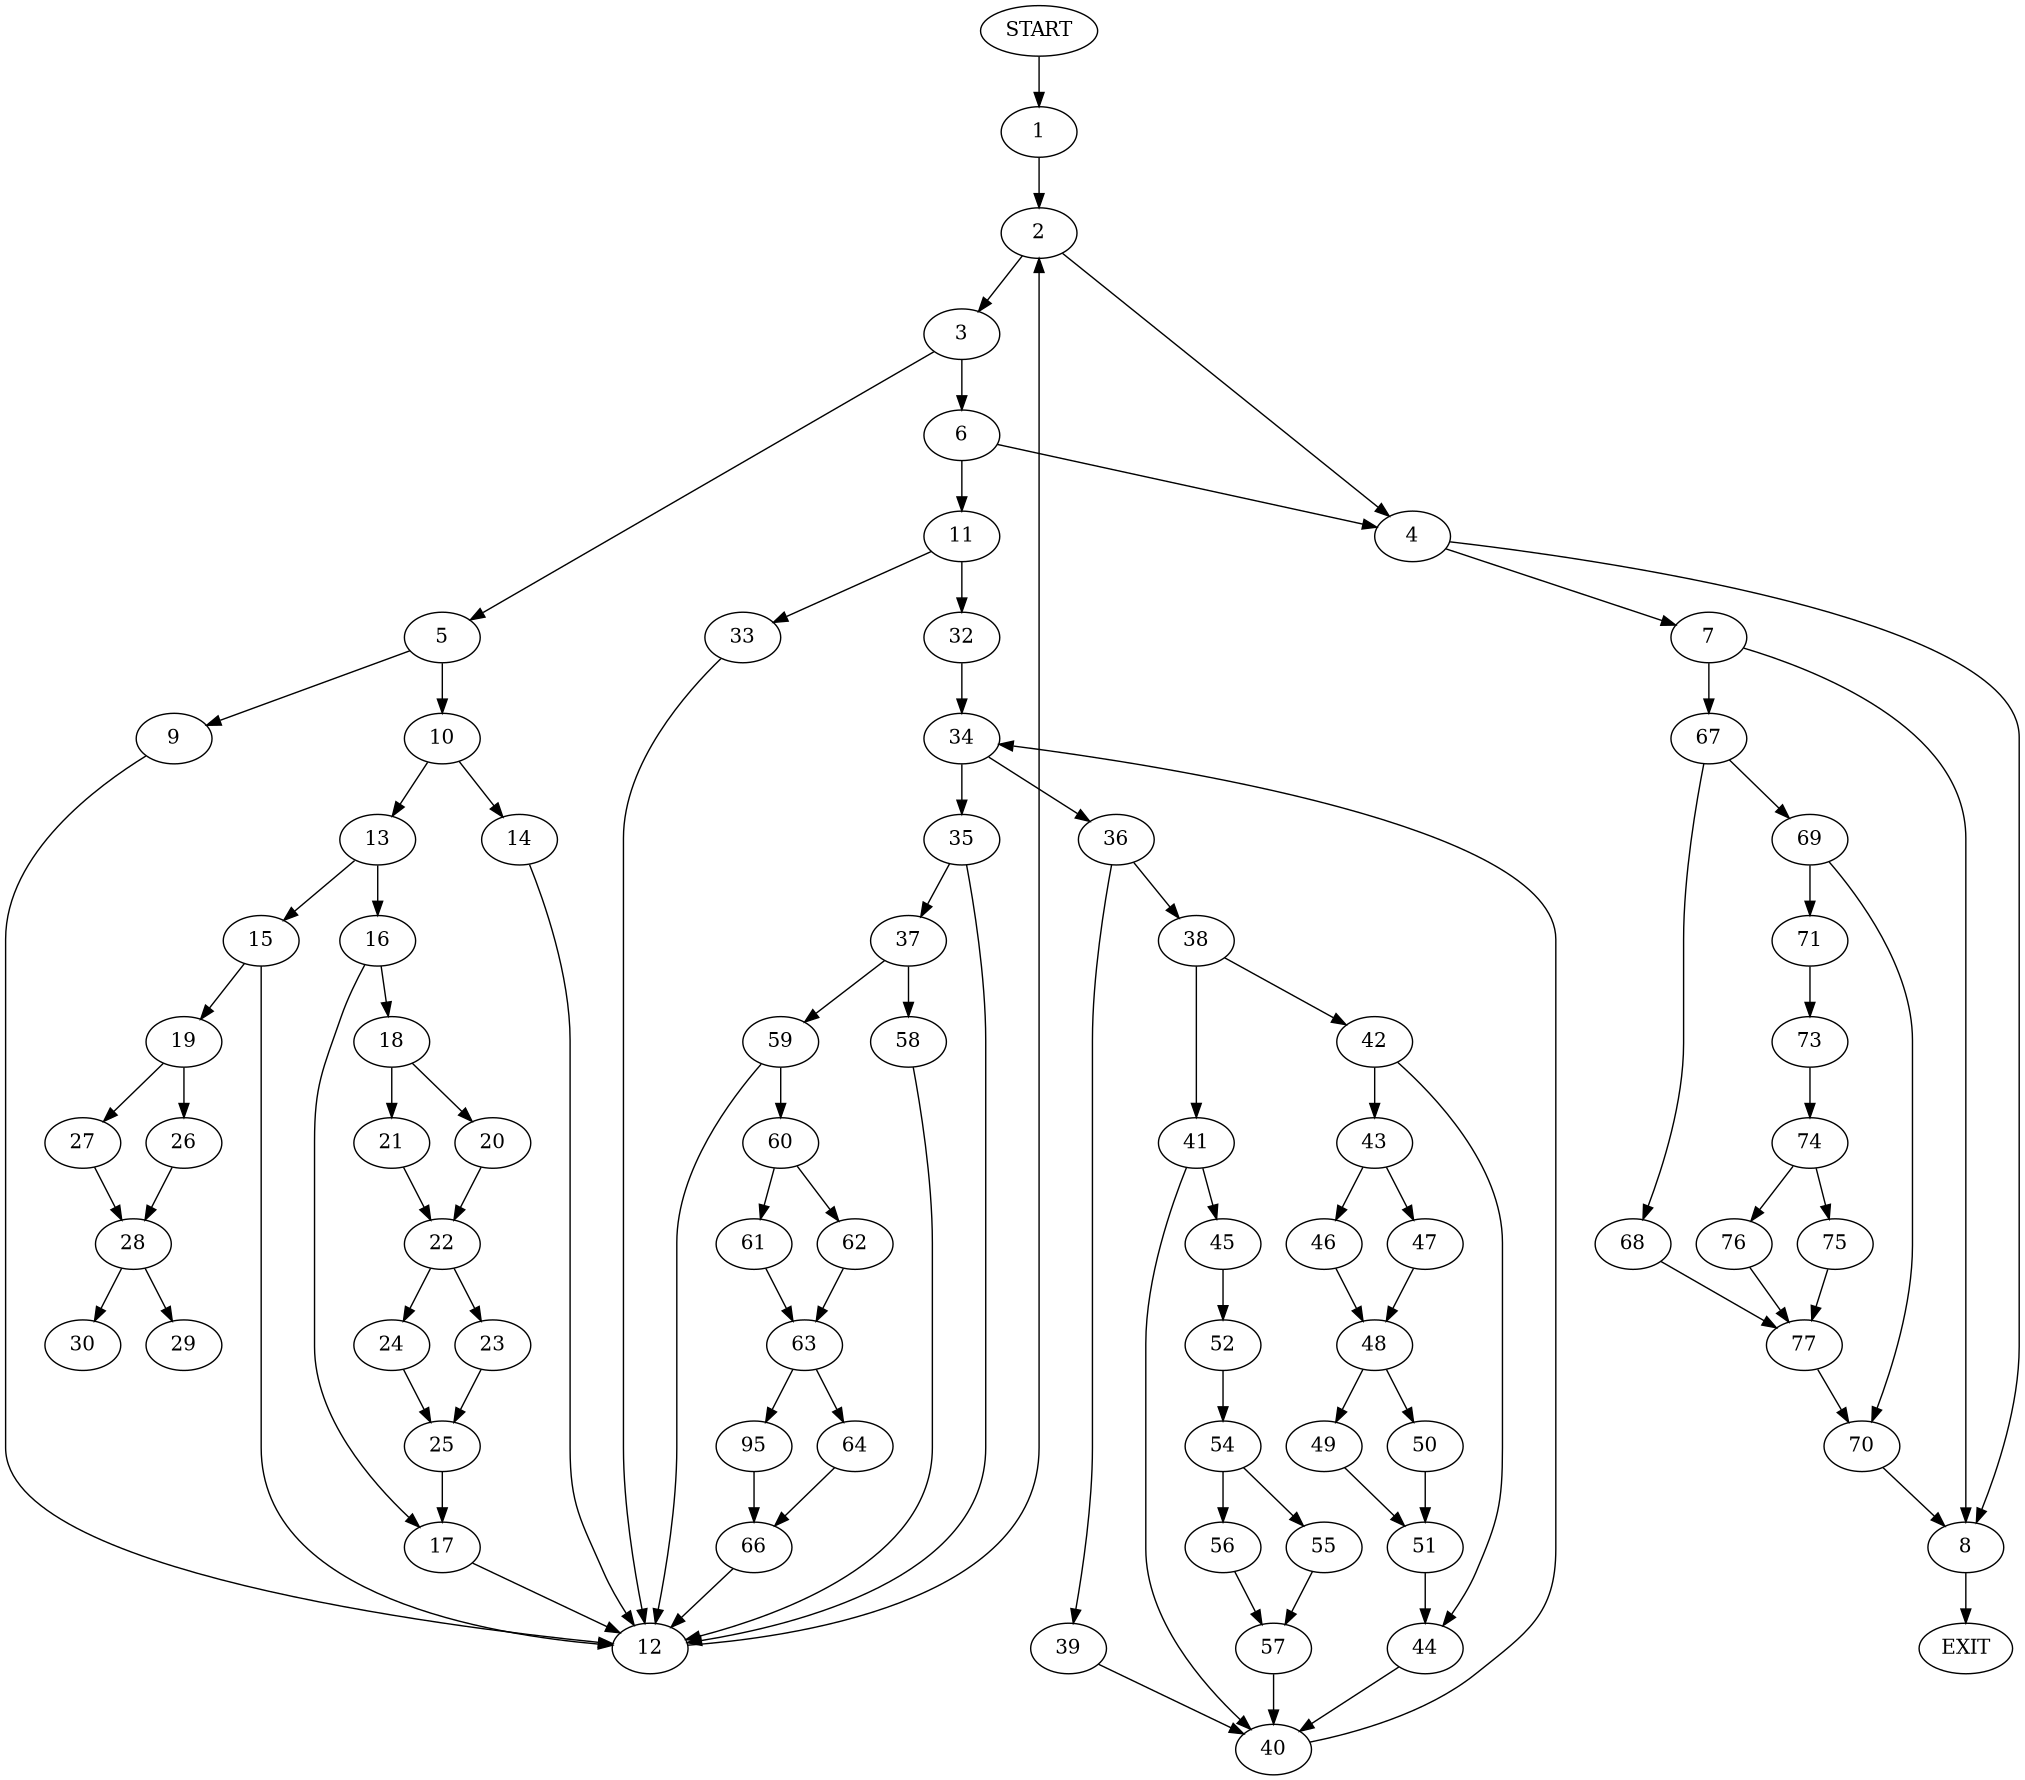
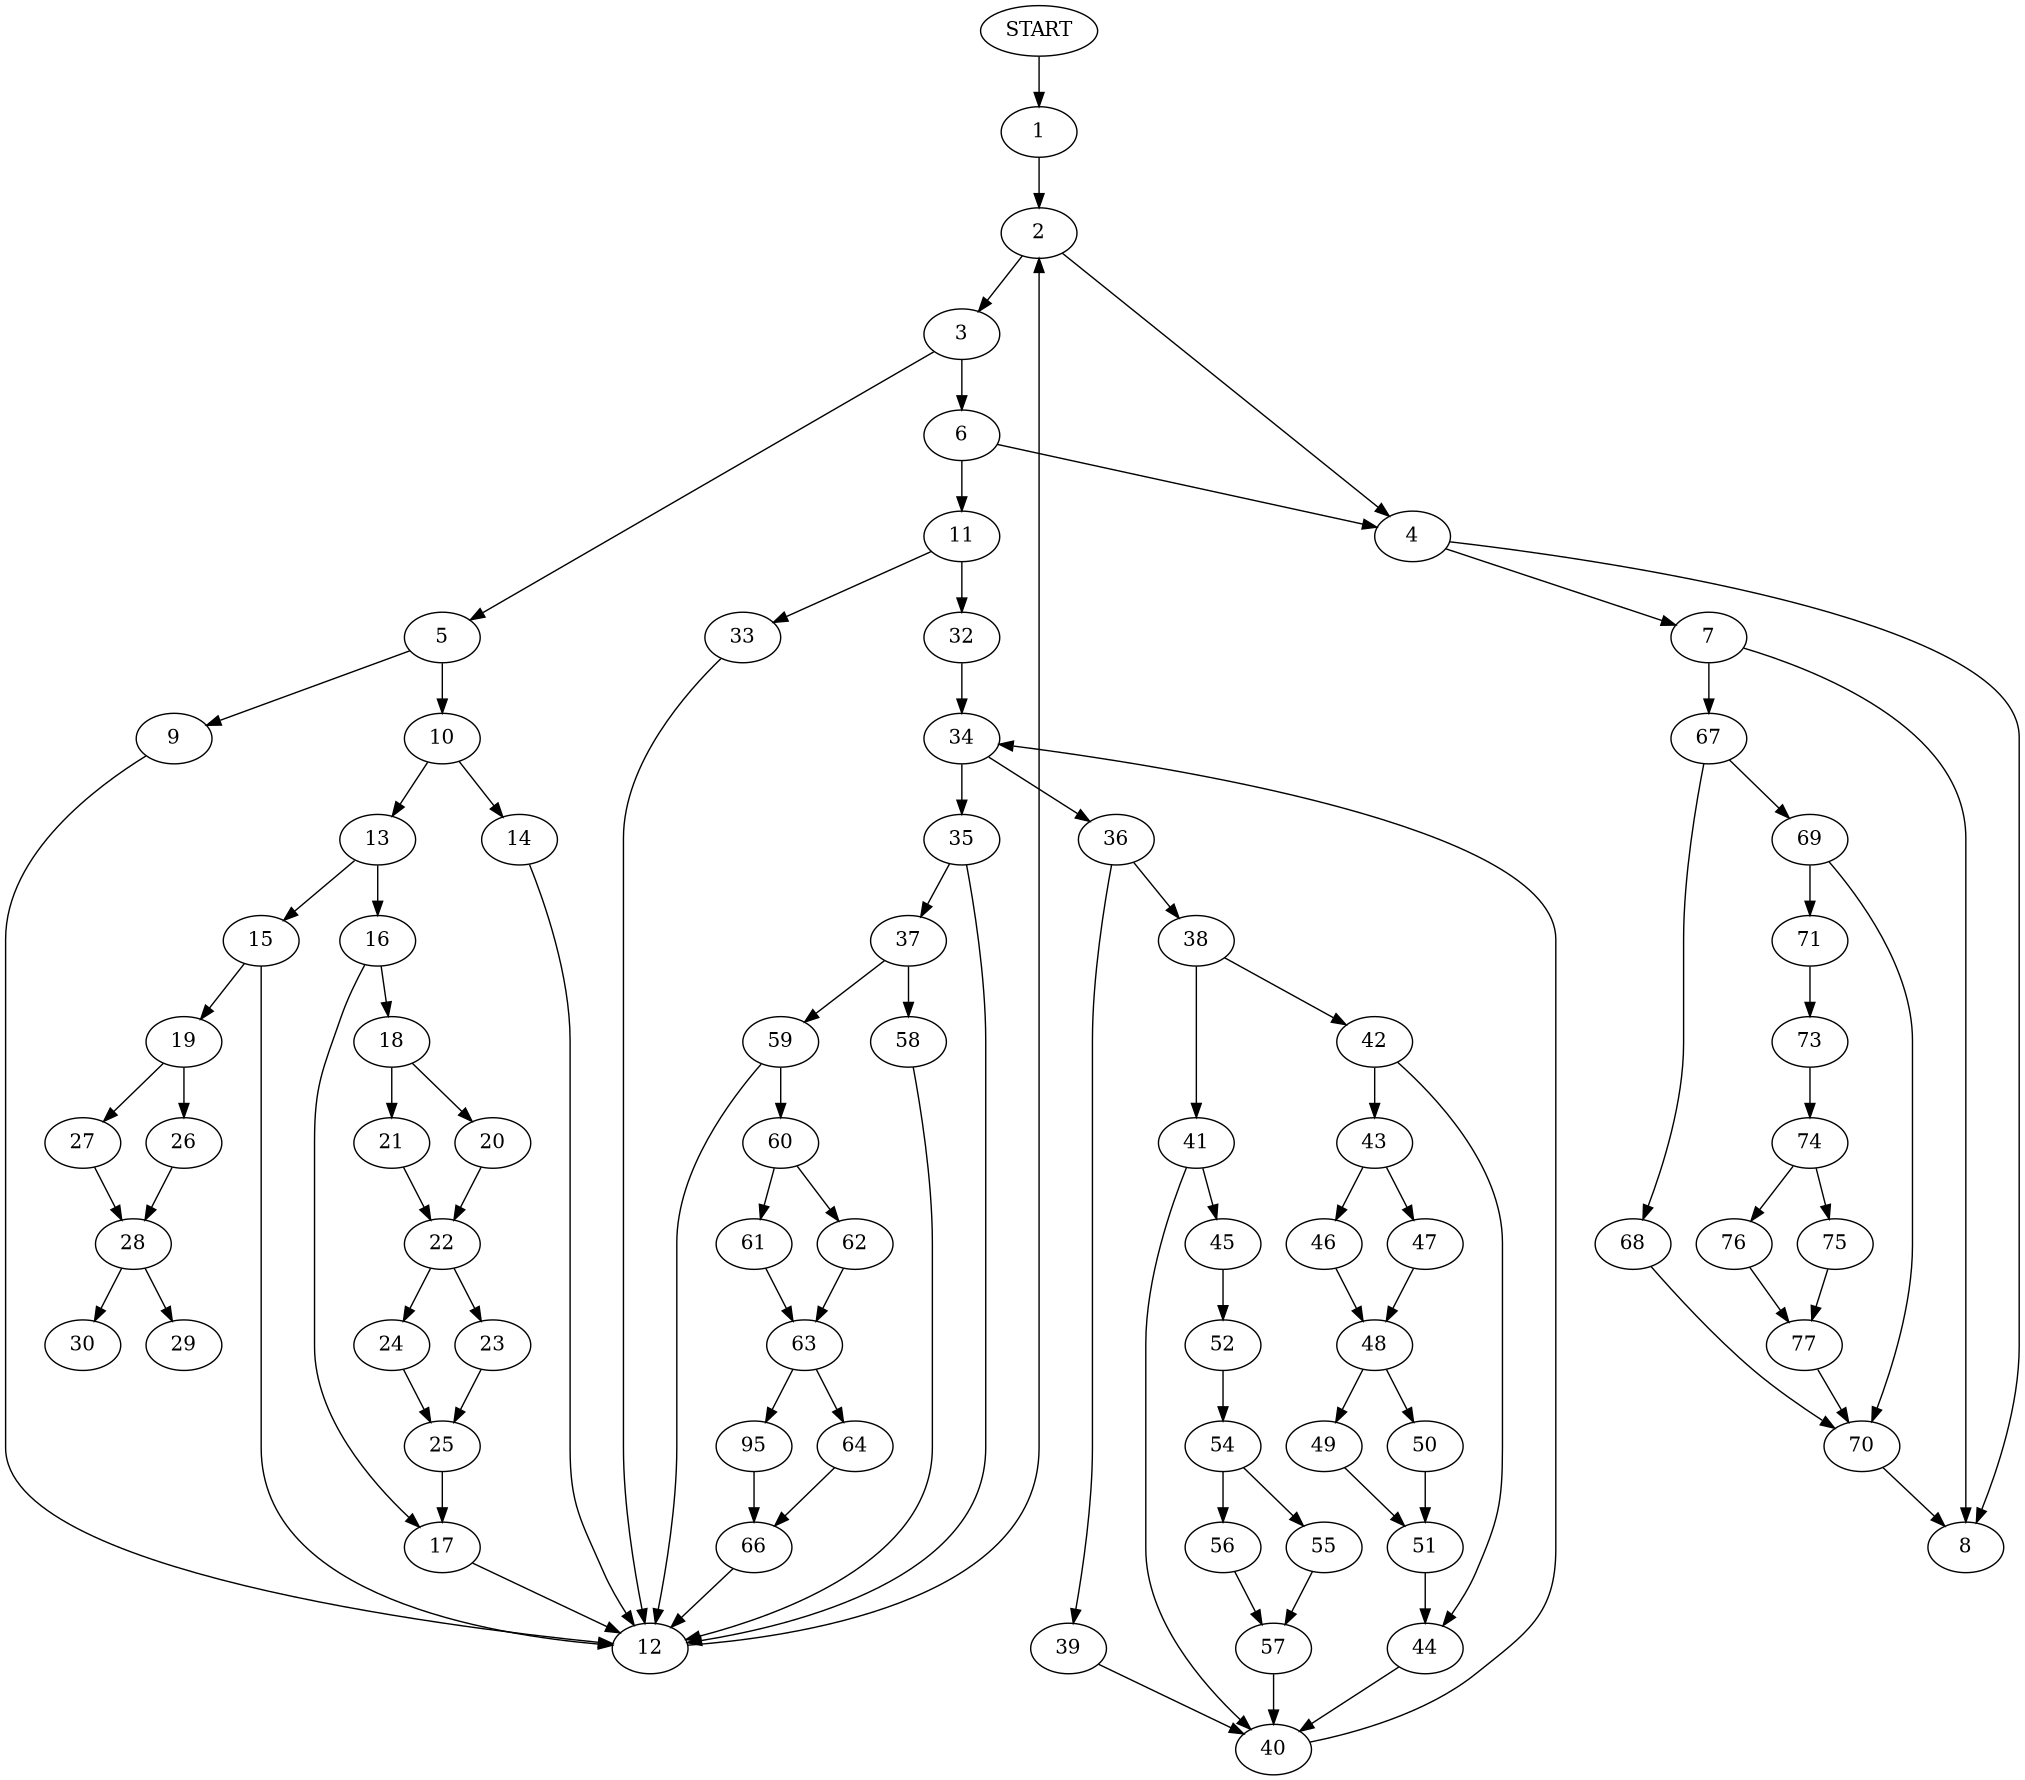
edge "68" -> "77": now "68" -> "70"
node "EXIT": removed
